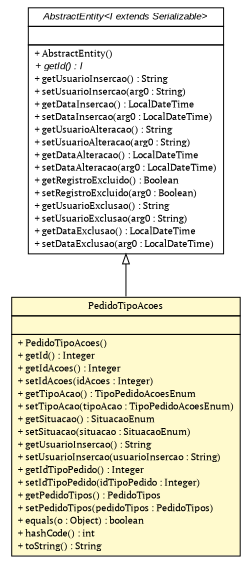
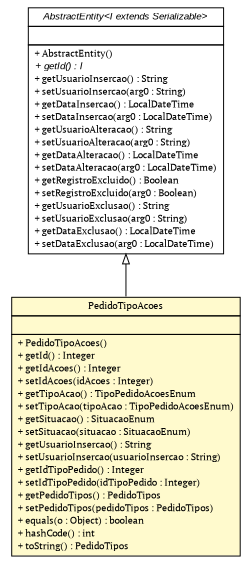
node "PedidoTipoAcoes": text "+ toString() : String" -> "+ toString() : PedidoTipos"
